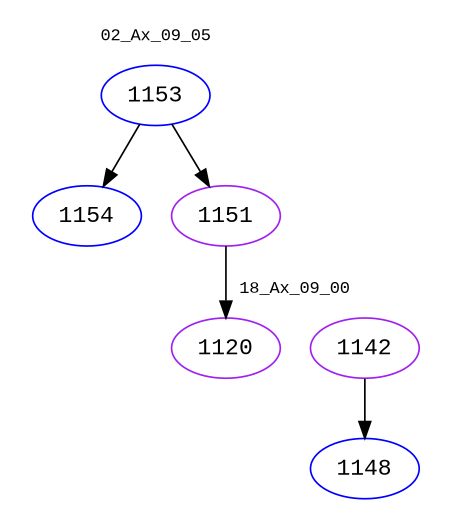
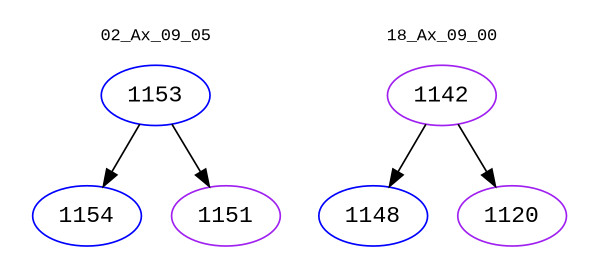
edge "1151" -> "1120": now "1142" -> "1120"
